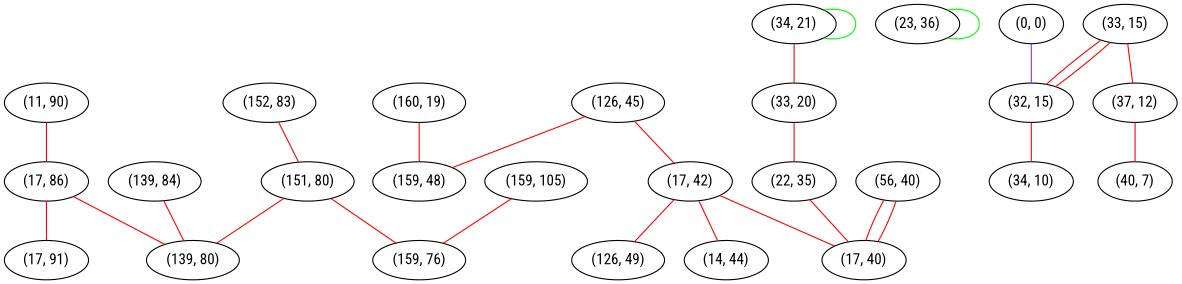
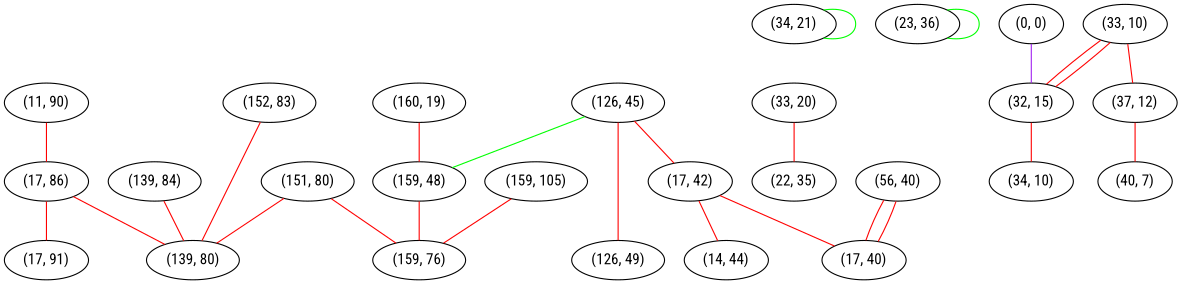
node "(33, 15)": label "(33, 15)" -> "(33, 10)"
edge "(34, 21)" -- "(33, 20)": removed
edge "(152, 83)" -- "(151, 80)": now "(152, 83)" -- "(139, 80)"
edge "(126, 45)" -- "(159, 48)": color red -> green
edge "(159, 48)" -- "(159, 76)": added
edge "(17, 42)" -- "(126, 49)": now "(126, 45)" -- "(126, 49)"
edge "(22, 35)" -- "(17, 40)": removed
